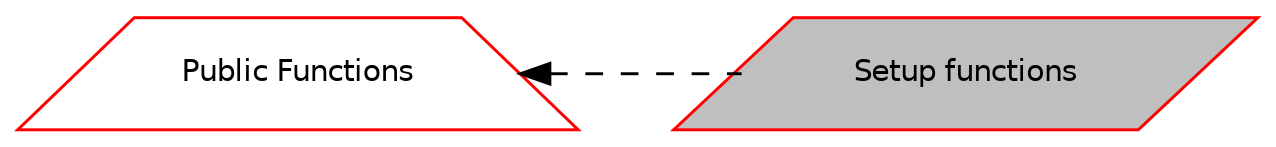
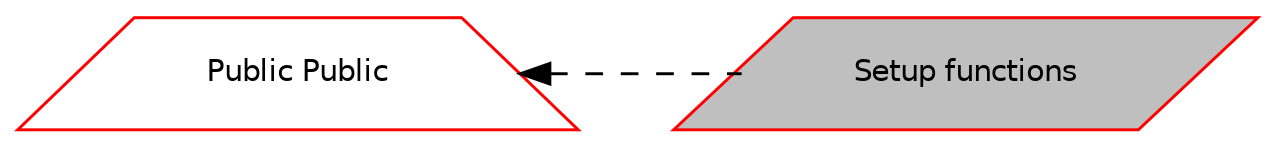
node "Public Functions": label "Public Functions" -> "Public Public"
